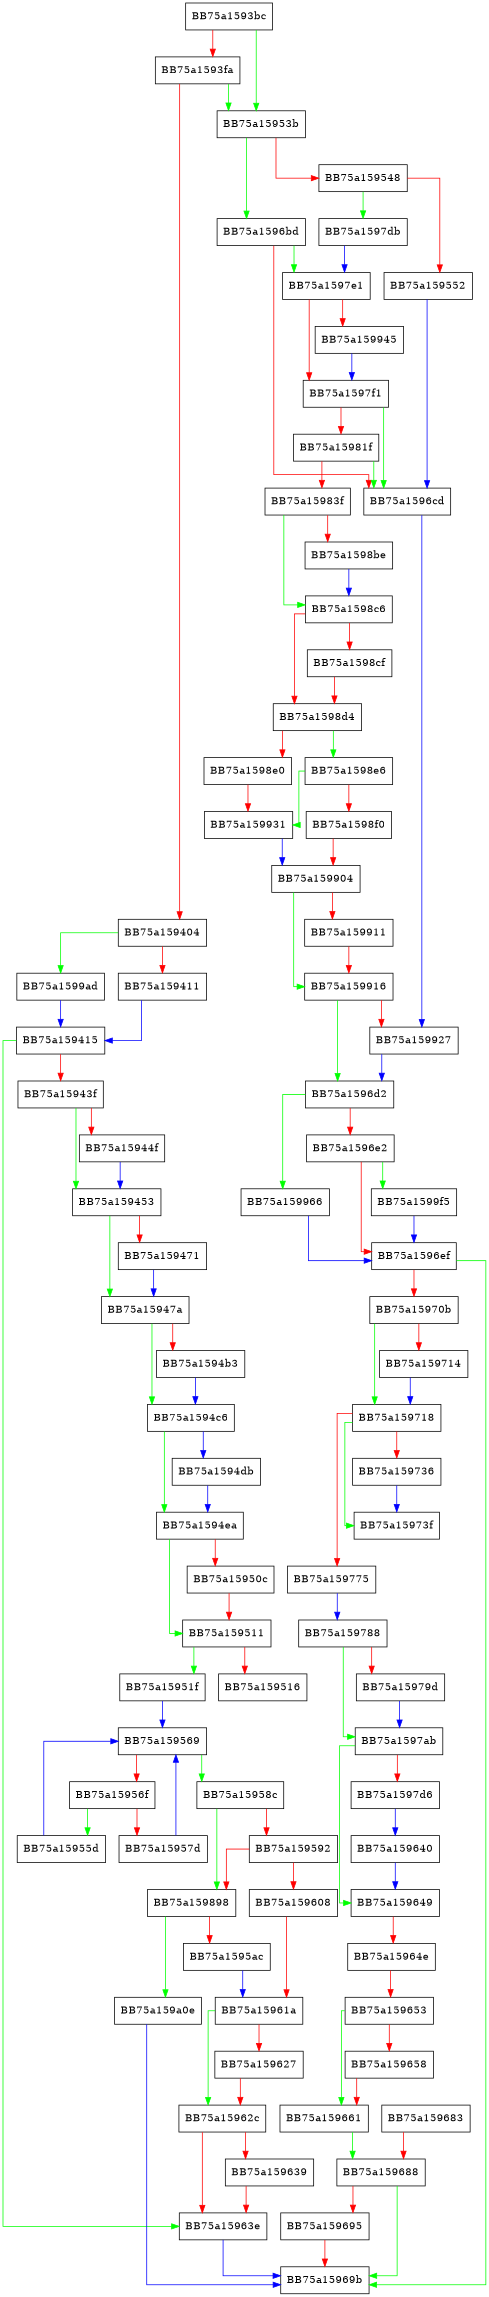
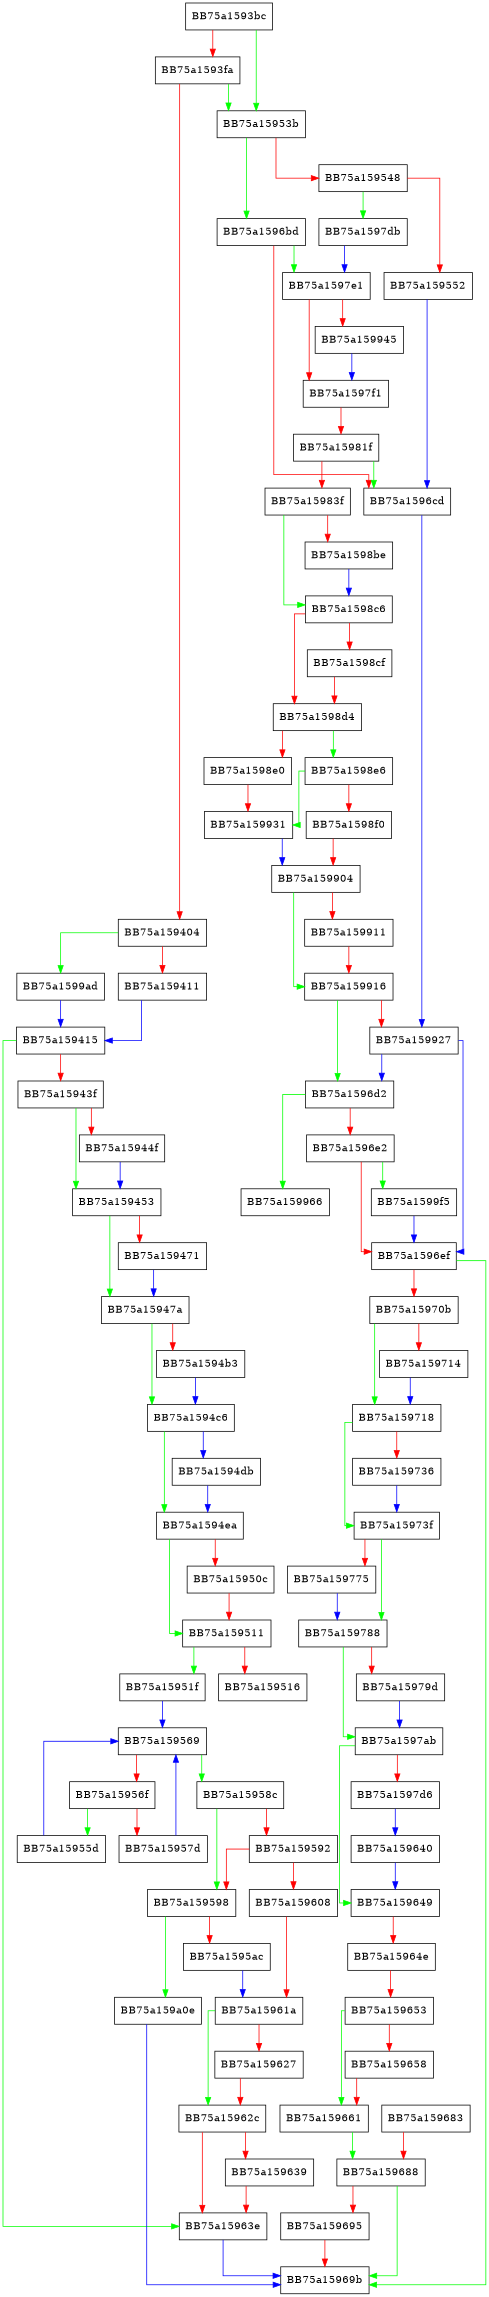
edge "BB75a1597f1" -> "BB75a1596cd": removed
edge "BB75a159966" -> "BB75a1596ef": now "BB75a159927" -> "BB75a1596ef"
edge "BB75a159718" -> "BB75a159775": now "BB75a15973f" -> "BB75a159775"
edge "BB75a15973f" -> "BB75a159788": added
node "BB75a159898": label "BB75a159898" -> "BB75a159598"
